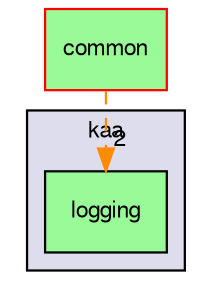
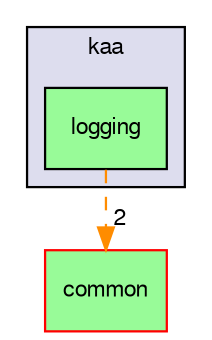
edge "common" -> "logging": reversed
